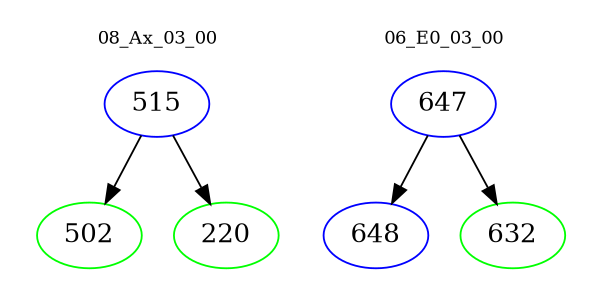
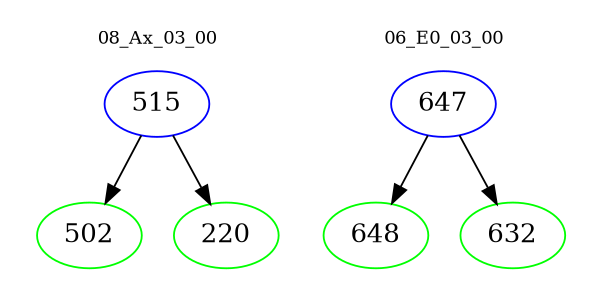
node "648": color blue -> green
